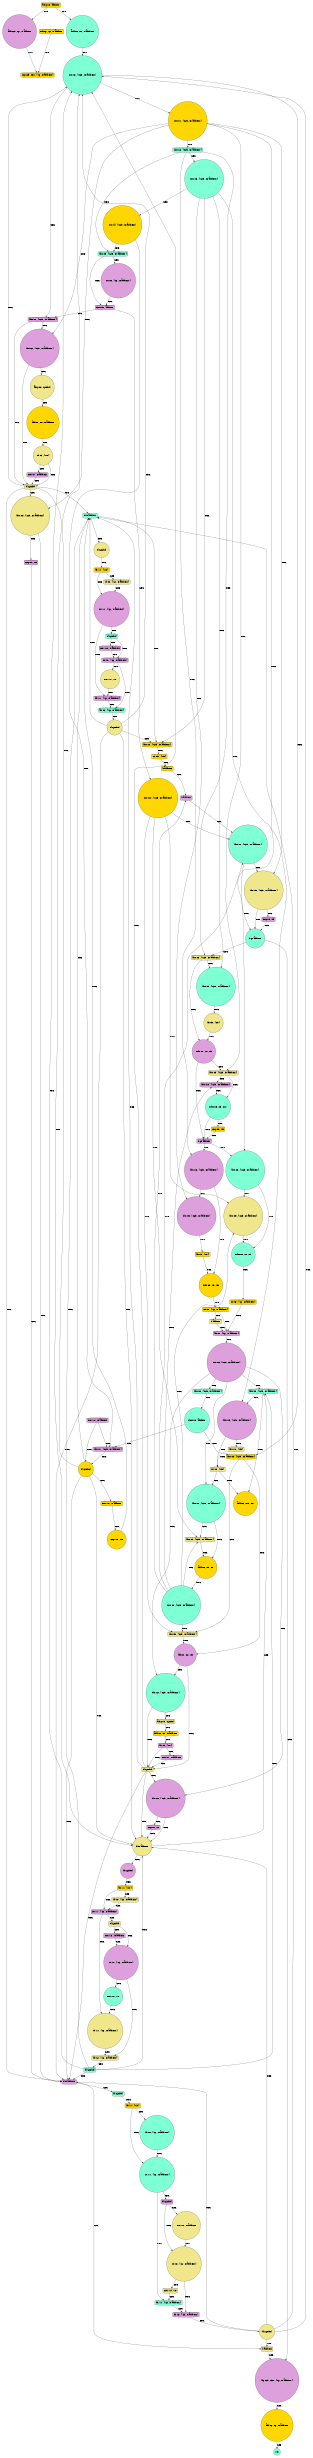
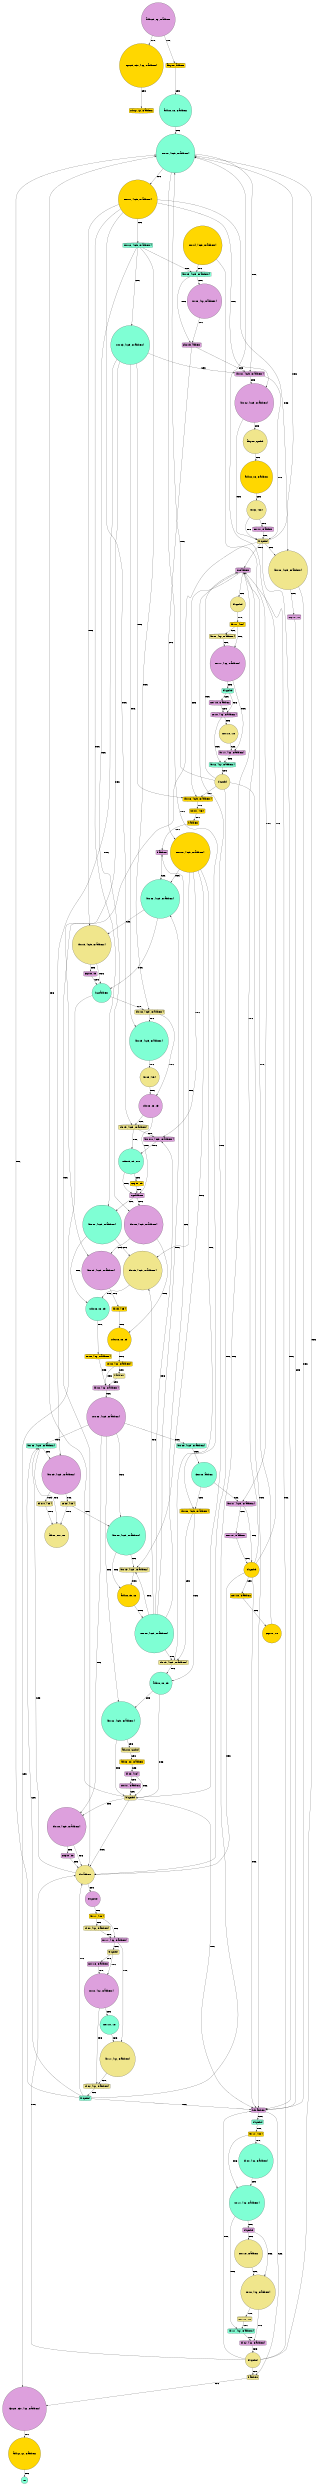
edge "adrp x8 , address" -> "add x29 , sp , # address": reversed
edge "sub sp , sp , # address" -> "stp x29 , x30 , [ sp , # address ]": reversed
node "stp x29 , x30 , [ sp , # address ]": shape cylinder -> circle
edge "stur x3 , [ x29 , #- address ]" -> "stur x4 , [ x29 , #- address ]": now "stur x3 , [ x29 , #- address ]" -> "ldur x0 , [ x29 , #- address ]"
node "b.ne address": fillcolor aquamarine -> plum
edge "stur xzr , [ x29 , #- address ]" -> "ldur x10 , [ x29 , #- address ]": added, label "DFG"
edge "mov w0 , # address" -> "ldur x1 , [ x29 , #- address ]": reversed
edge "ldr x10 , [ x9 ]" -> "str x8 , [ x9 ]": now "ldr x10 , [ x9 ]" -> "add x8 , x10 , x8"
node "add x8 , x10 , x8": fillcolor gold -> khaki
node "add x0 , x8 , x9": fillcolor plum -> aquamarine
